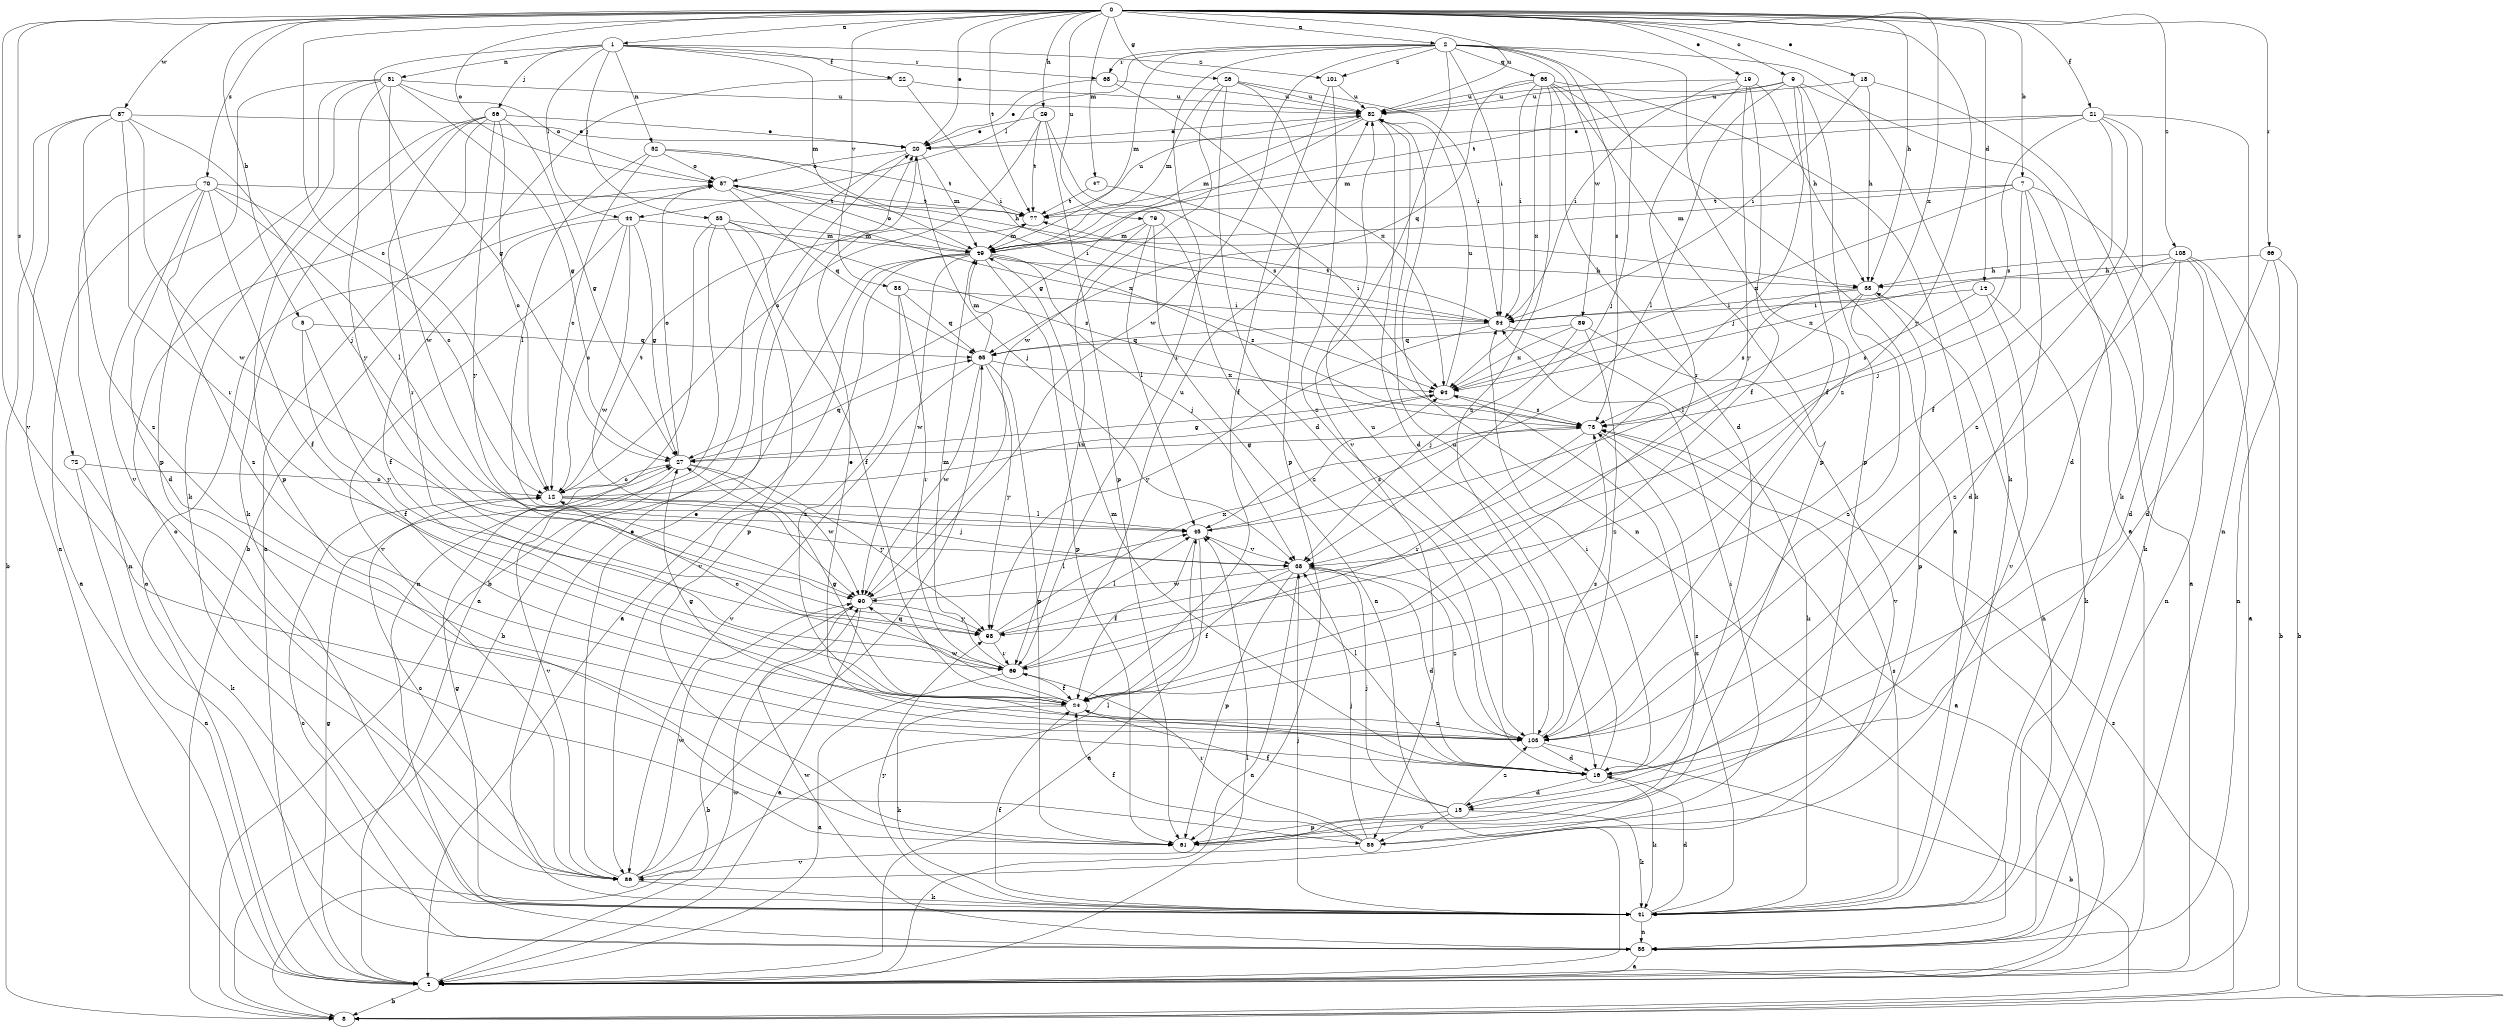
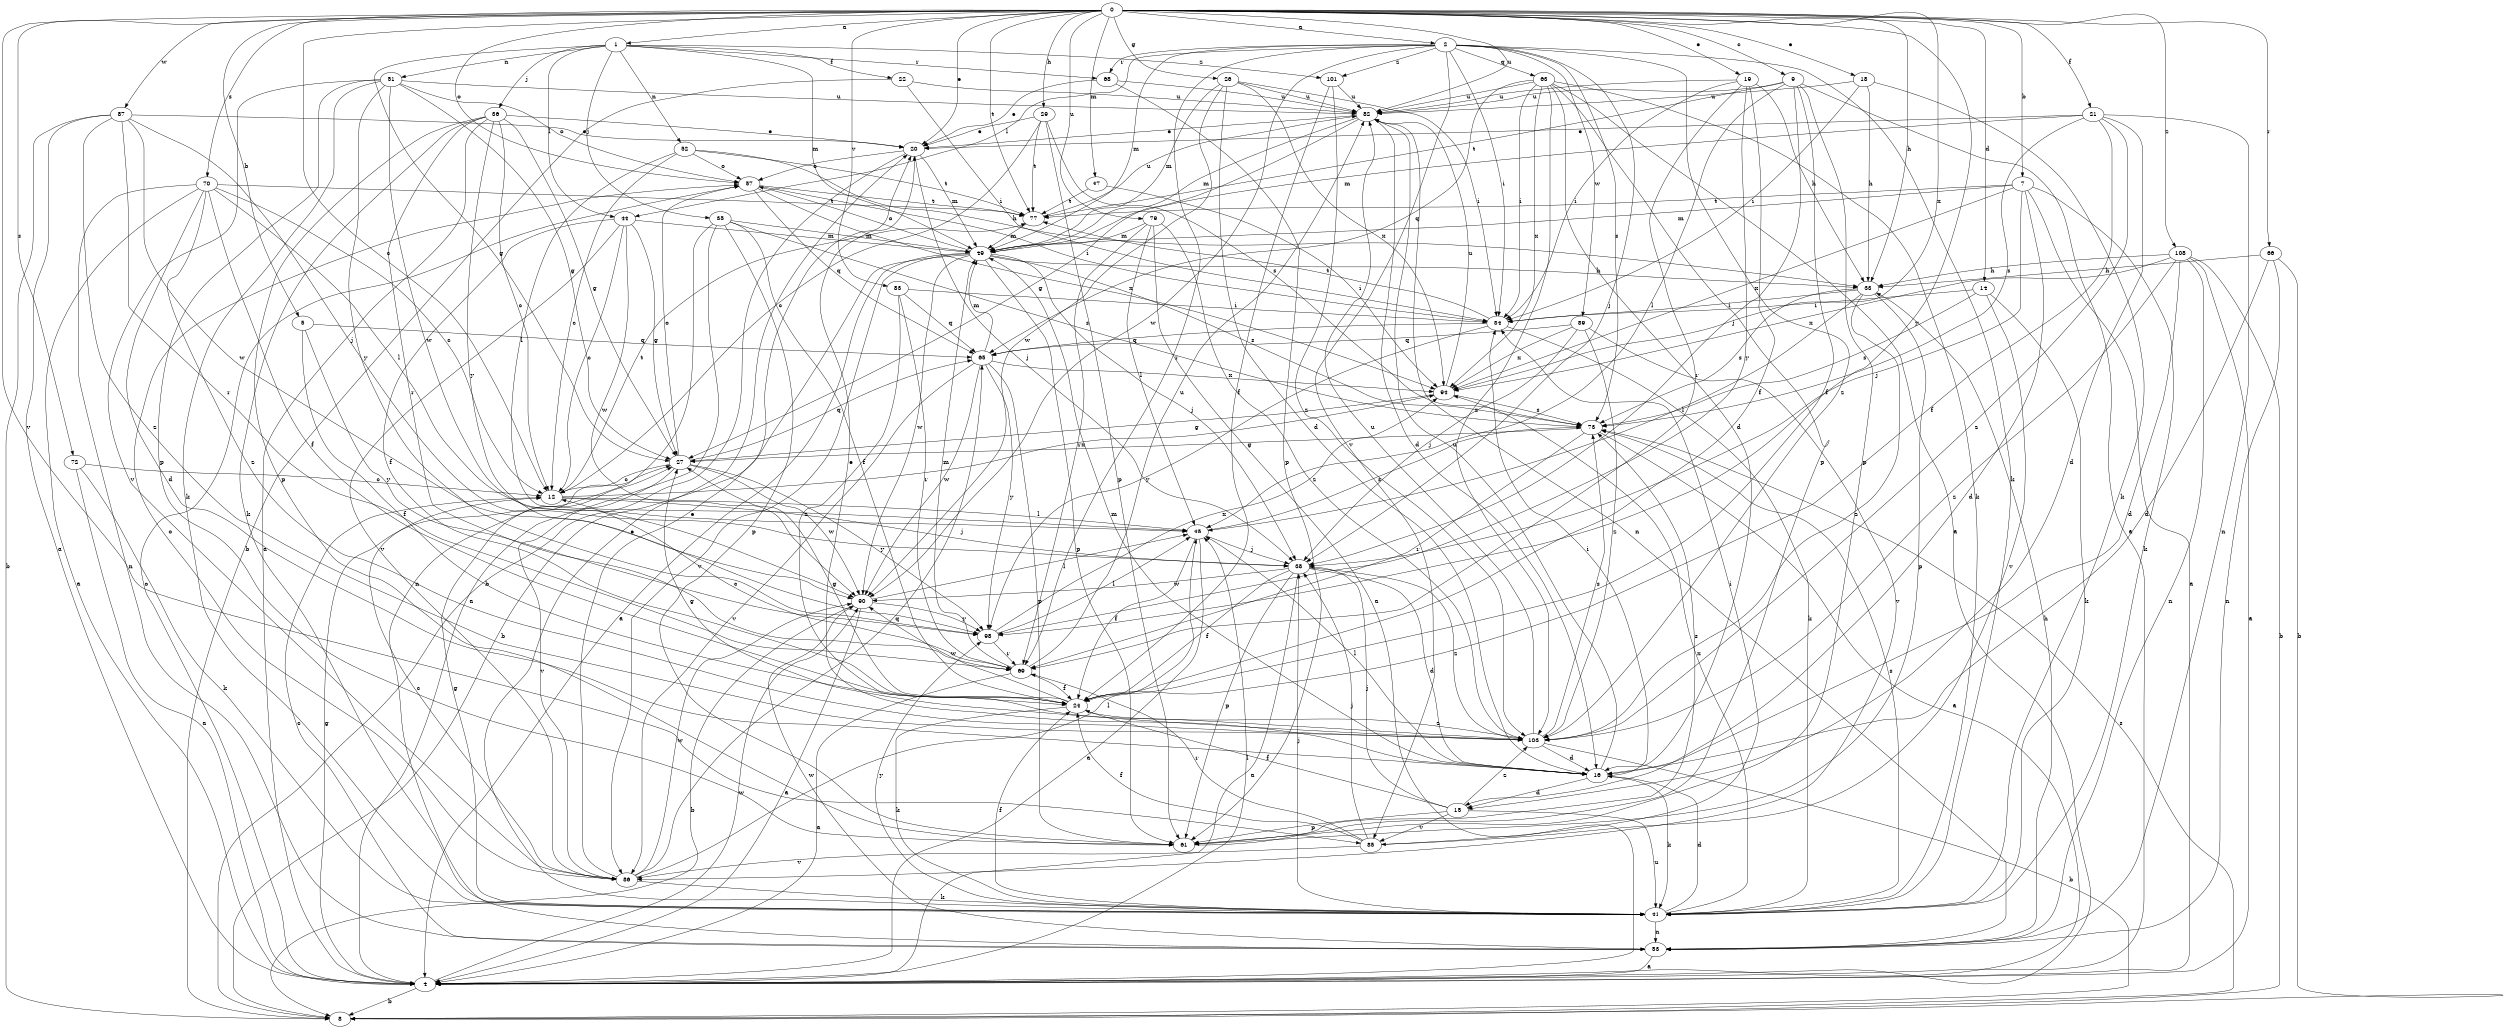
edge "45" -> "38": label "v" -> "j"
edge "15" -> "41": label "k" -> "u"
